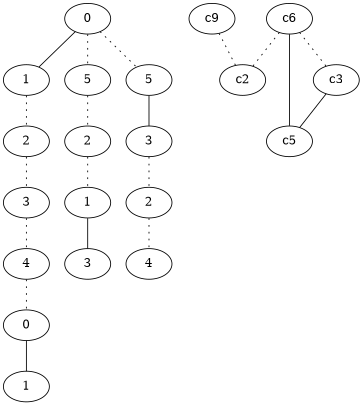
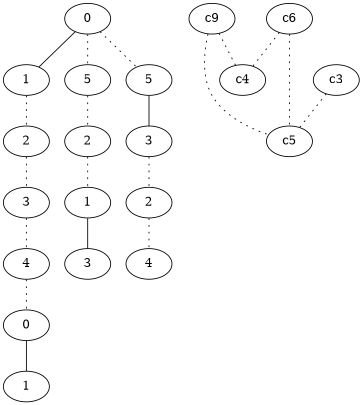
edge "c6" -- "c3": removed
node "c2": label "c2" -> "c4"
edge "c6" -- "c5": style solid -> dotted
edge "c9" -- "c5": added
edge "c3" -- "c5": style solid -> dotted
